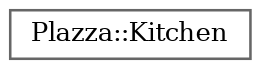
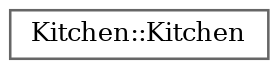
node "Plazza::Kitchen": label "Plazza::Kitchen" -> "Kitchen::Kitchen"
